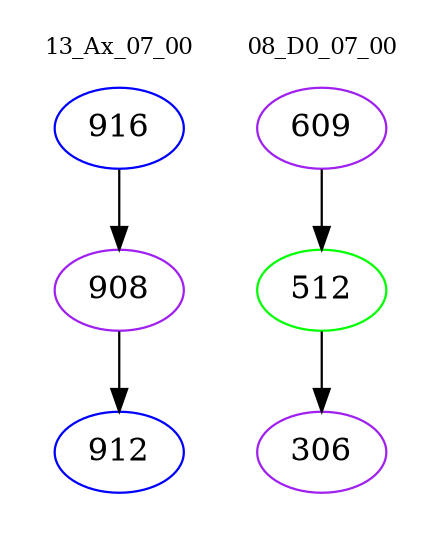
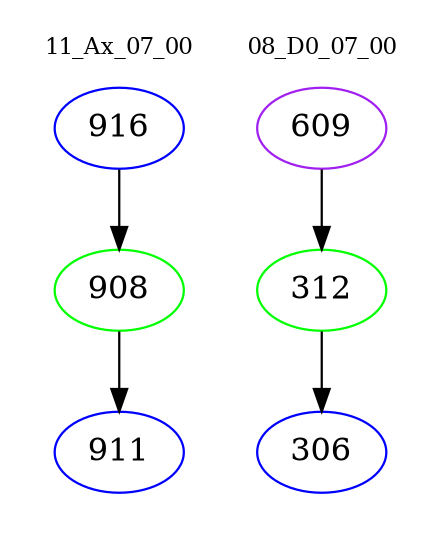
cluster "13_Ax_07_00": label "13_Ax_07_00" -> "11_Ax_07_00"
node "908": color purple -> green
node "512": label "512" -> "312"
node "912": label "912" -> "911"
node "306": color purple -> blue
